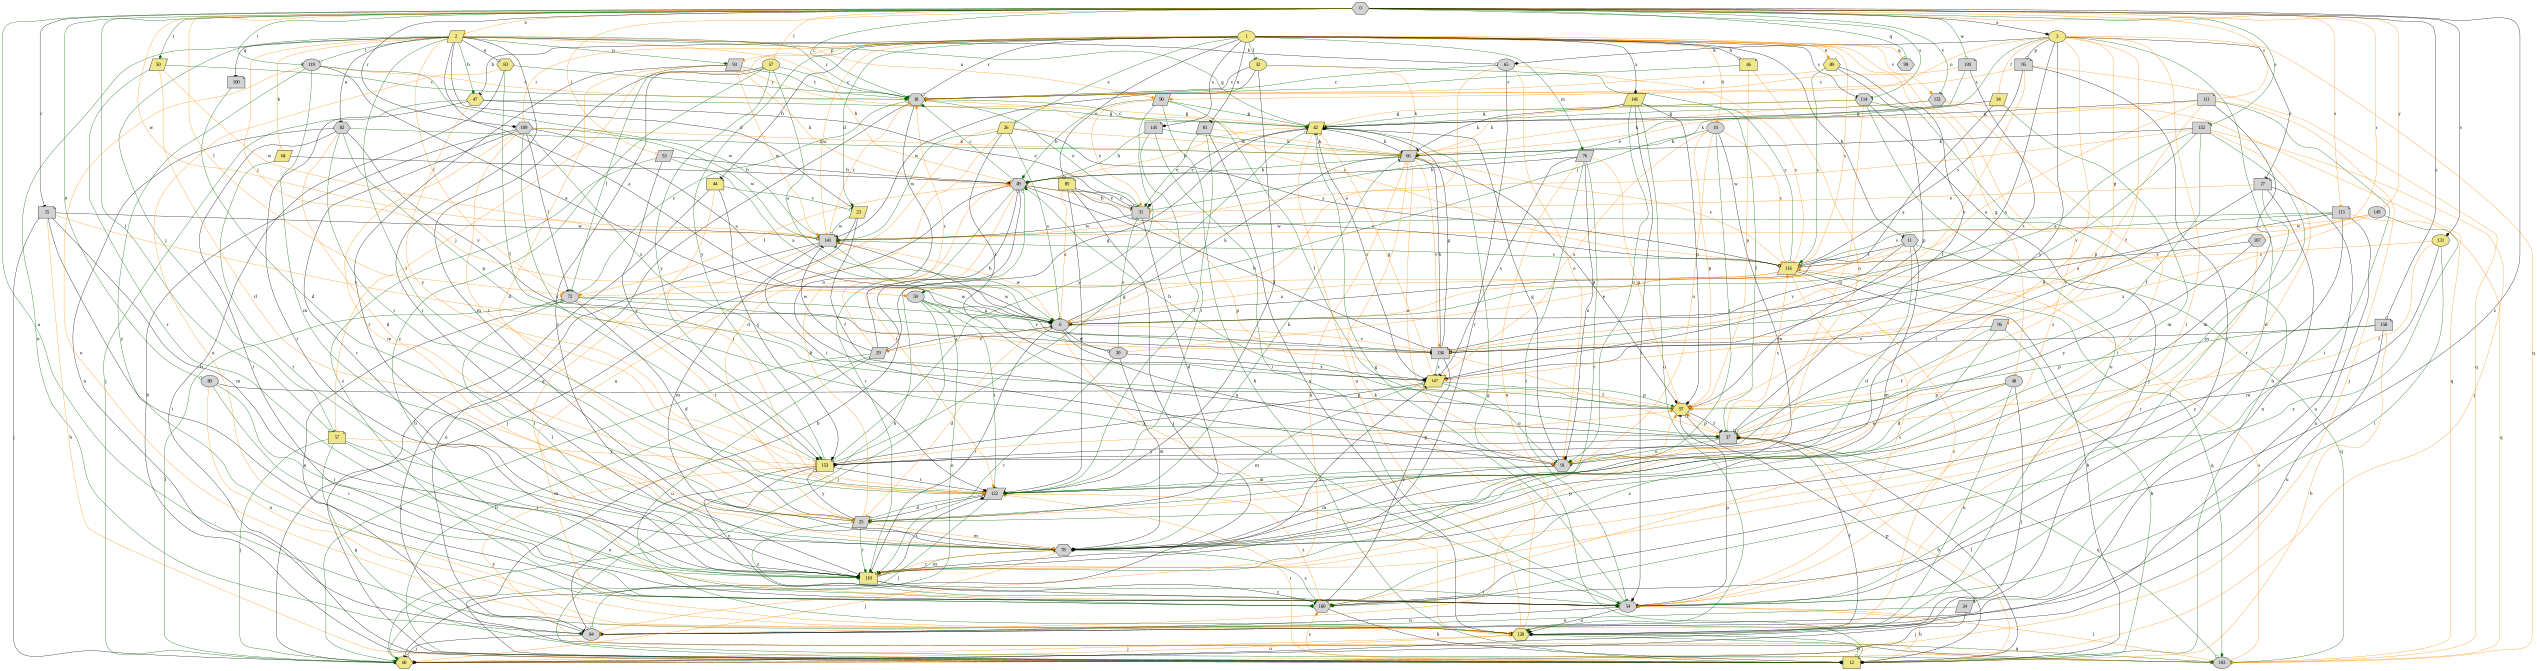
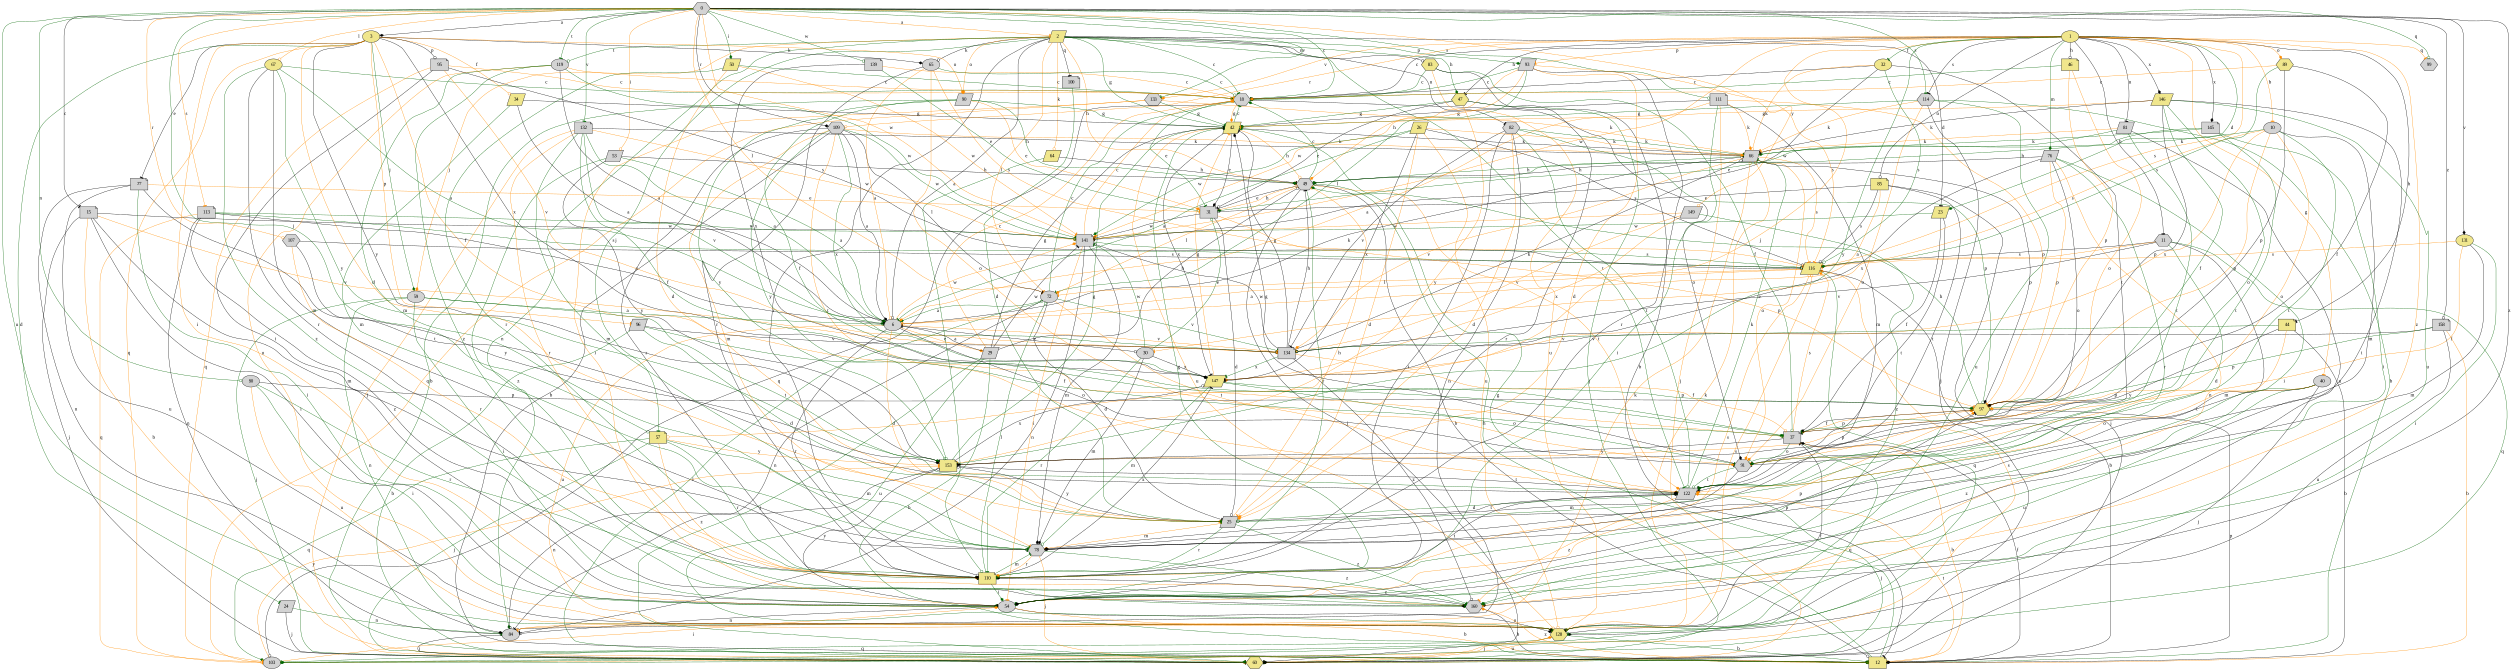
edge "0" -> "111": color darkorange -> darkgreen
edge "1" -> "26": removed, label "e"
edge "44" -> "23": now "44" -> "134"
node "149": shape ellipse -> parallelogram
edge "57" -> "160": added, label "z"
